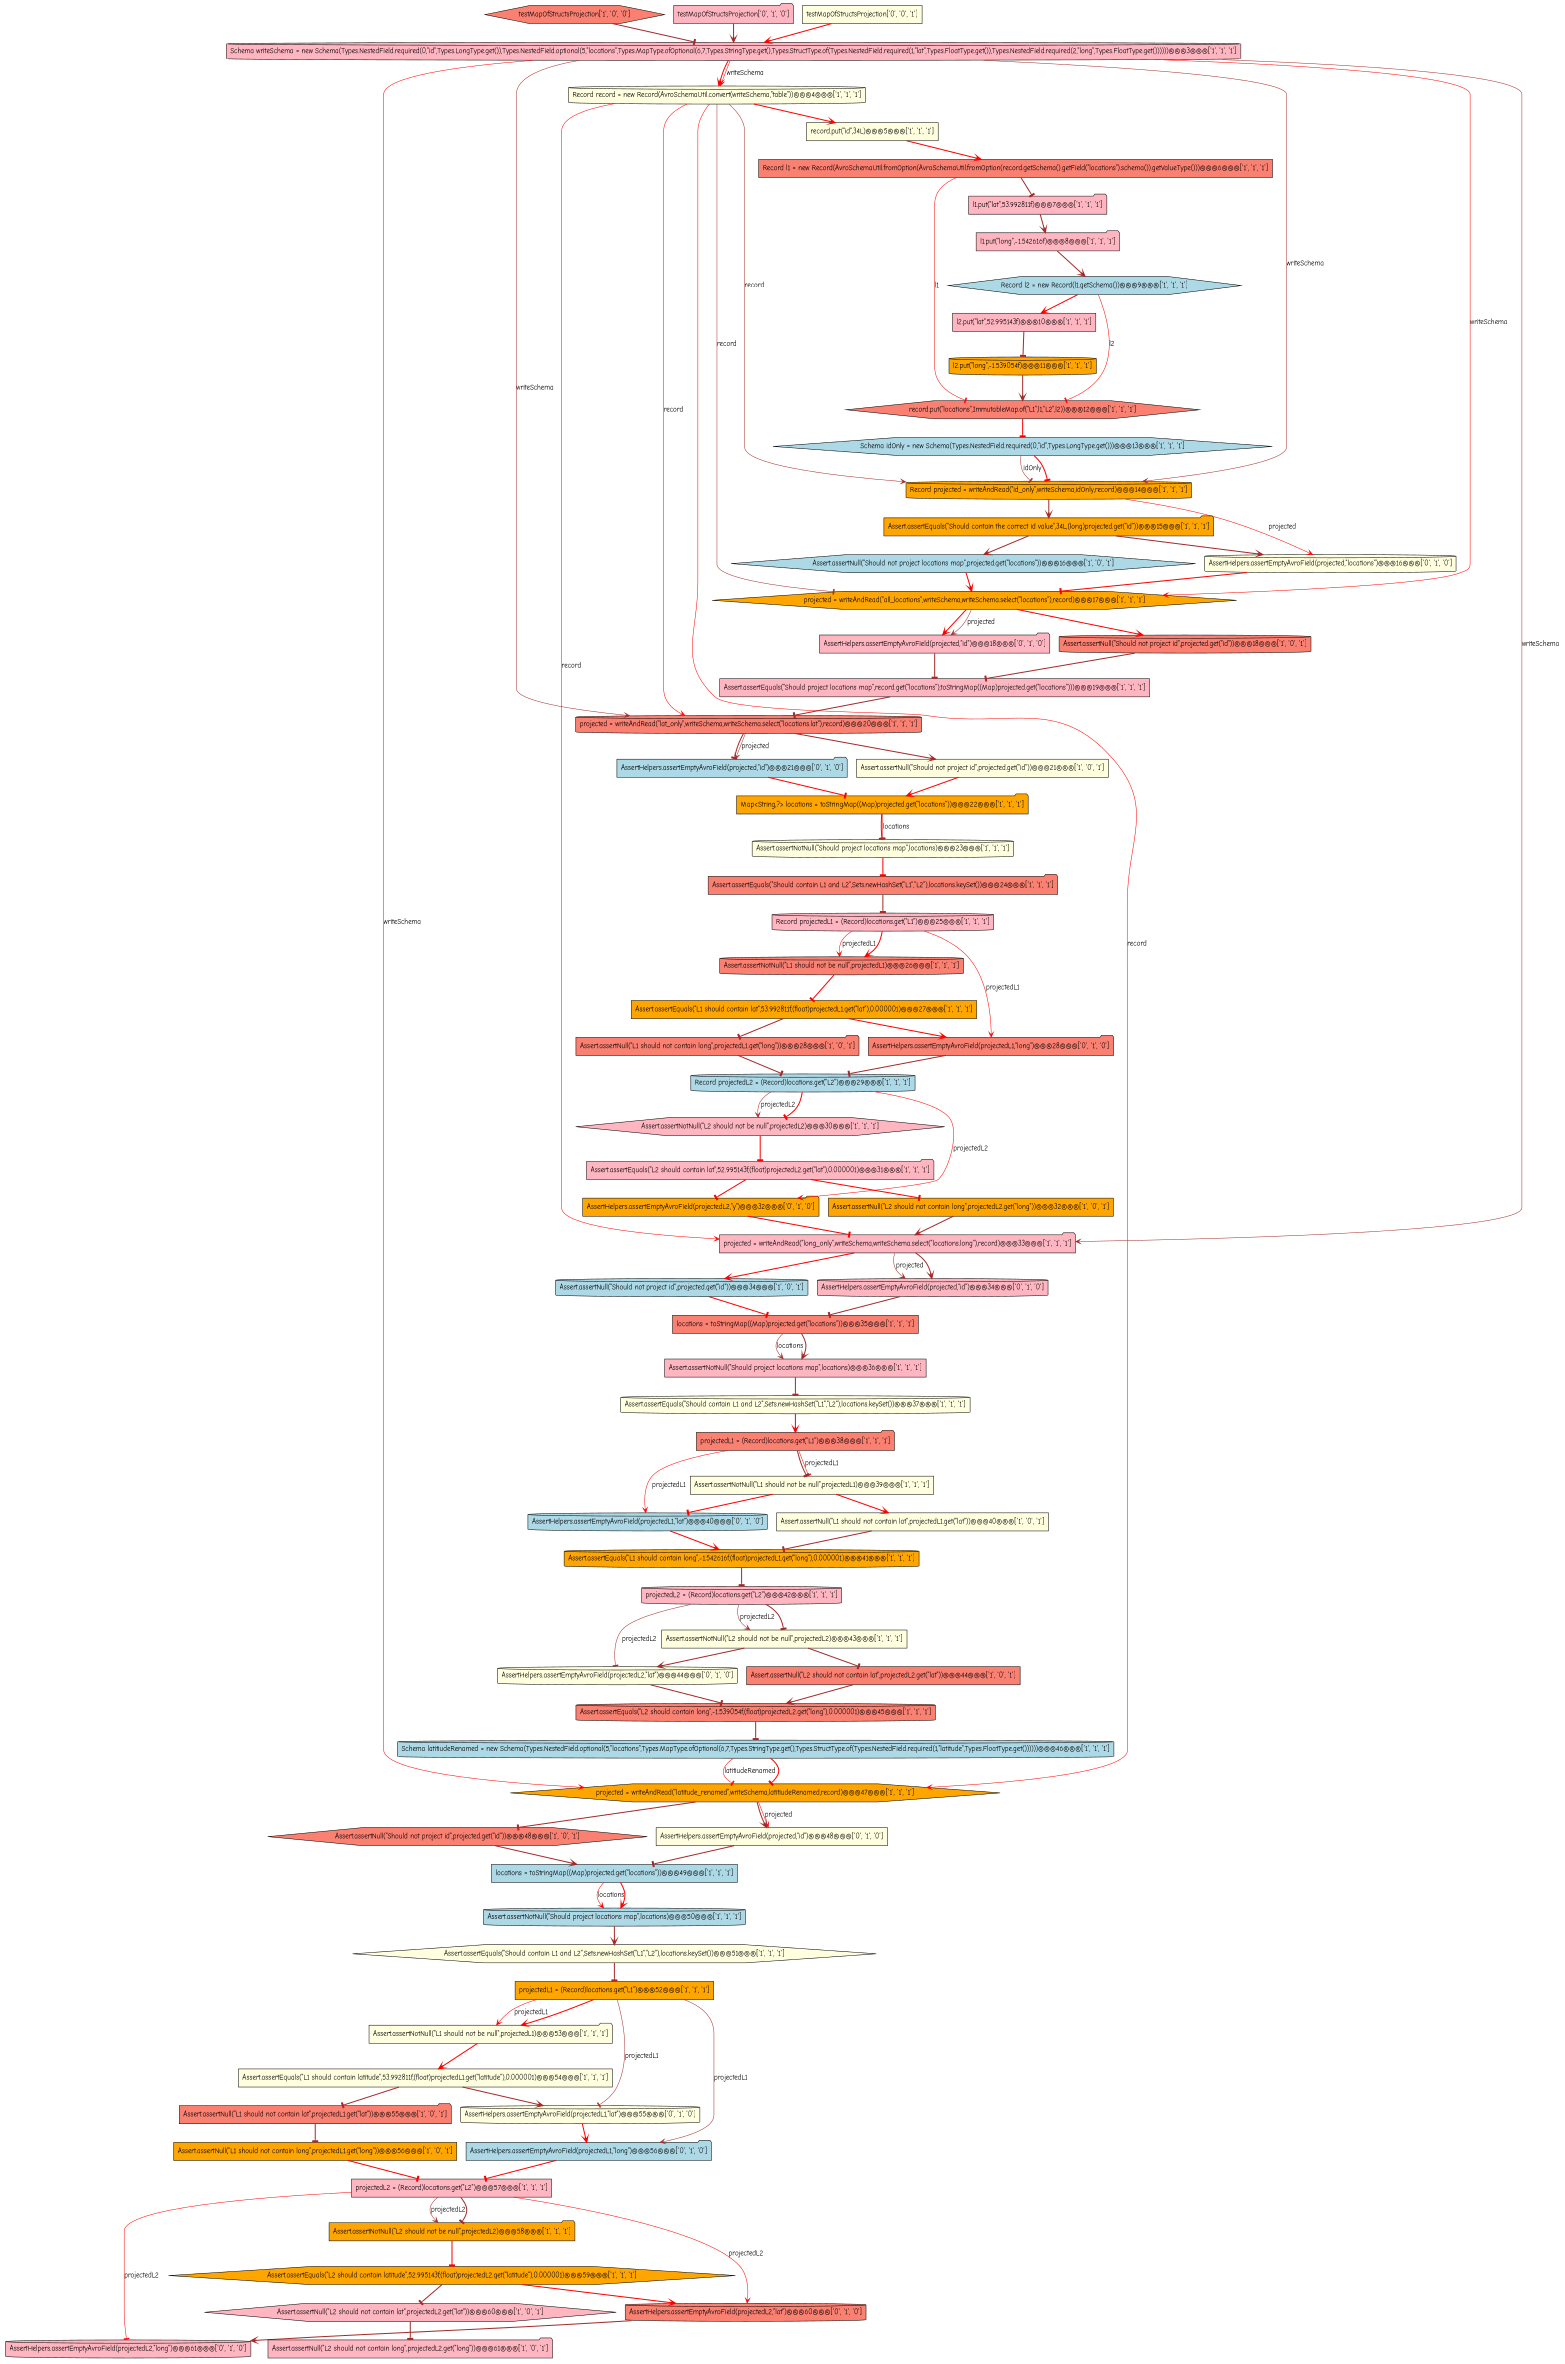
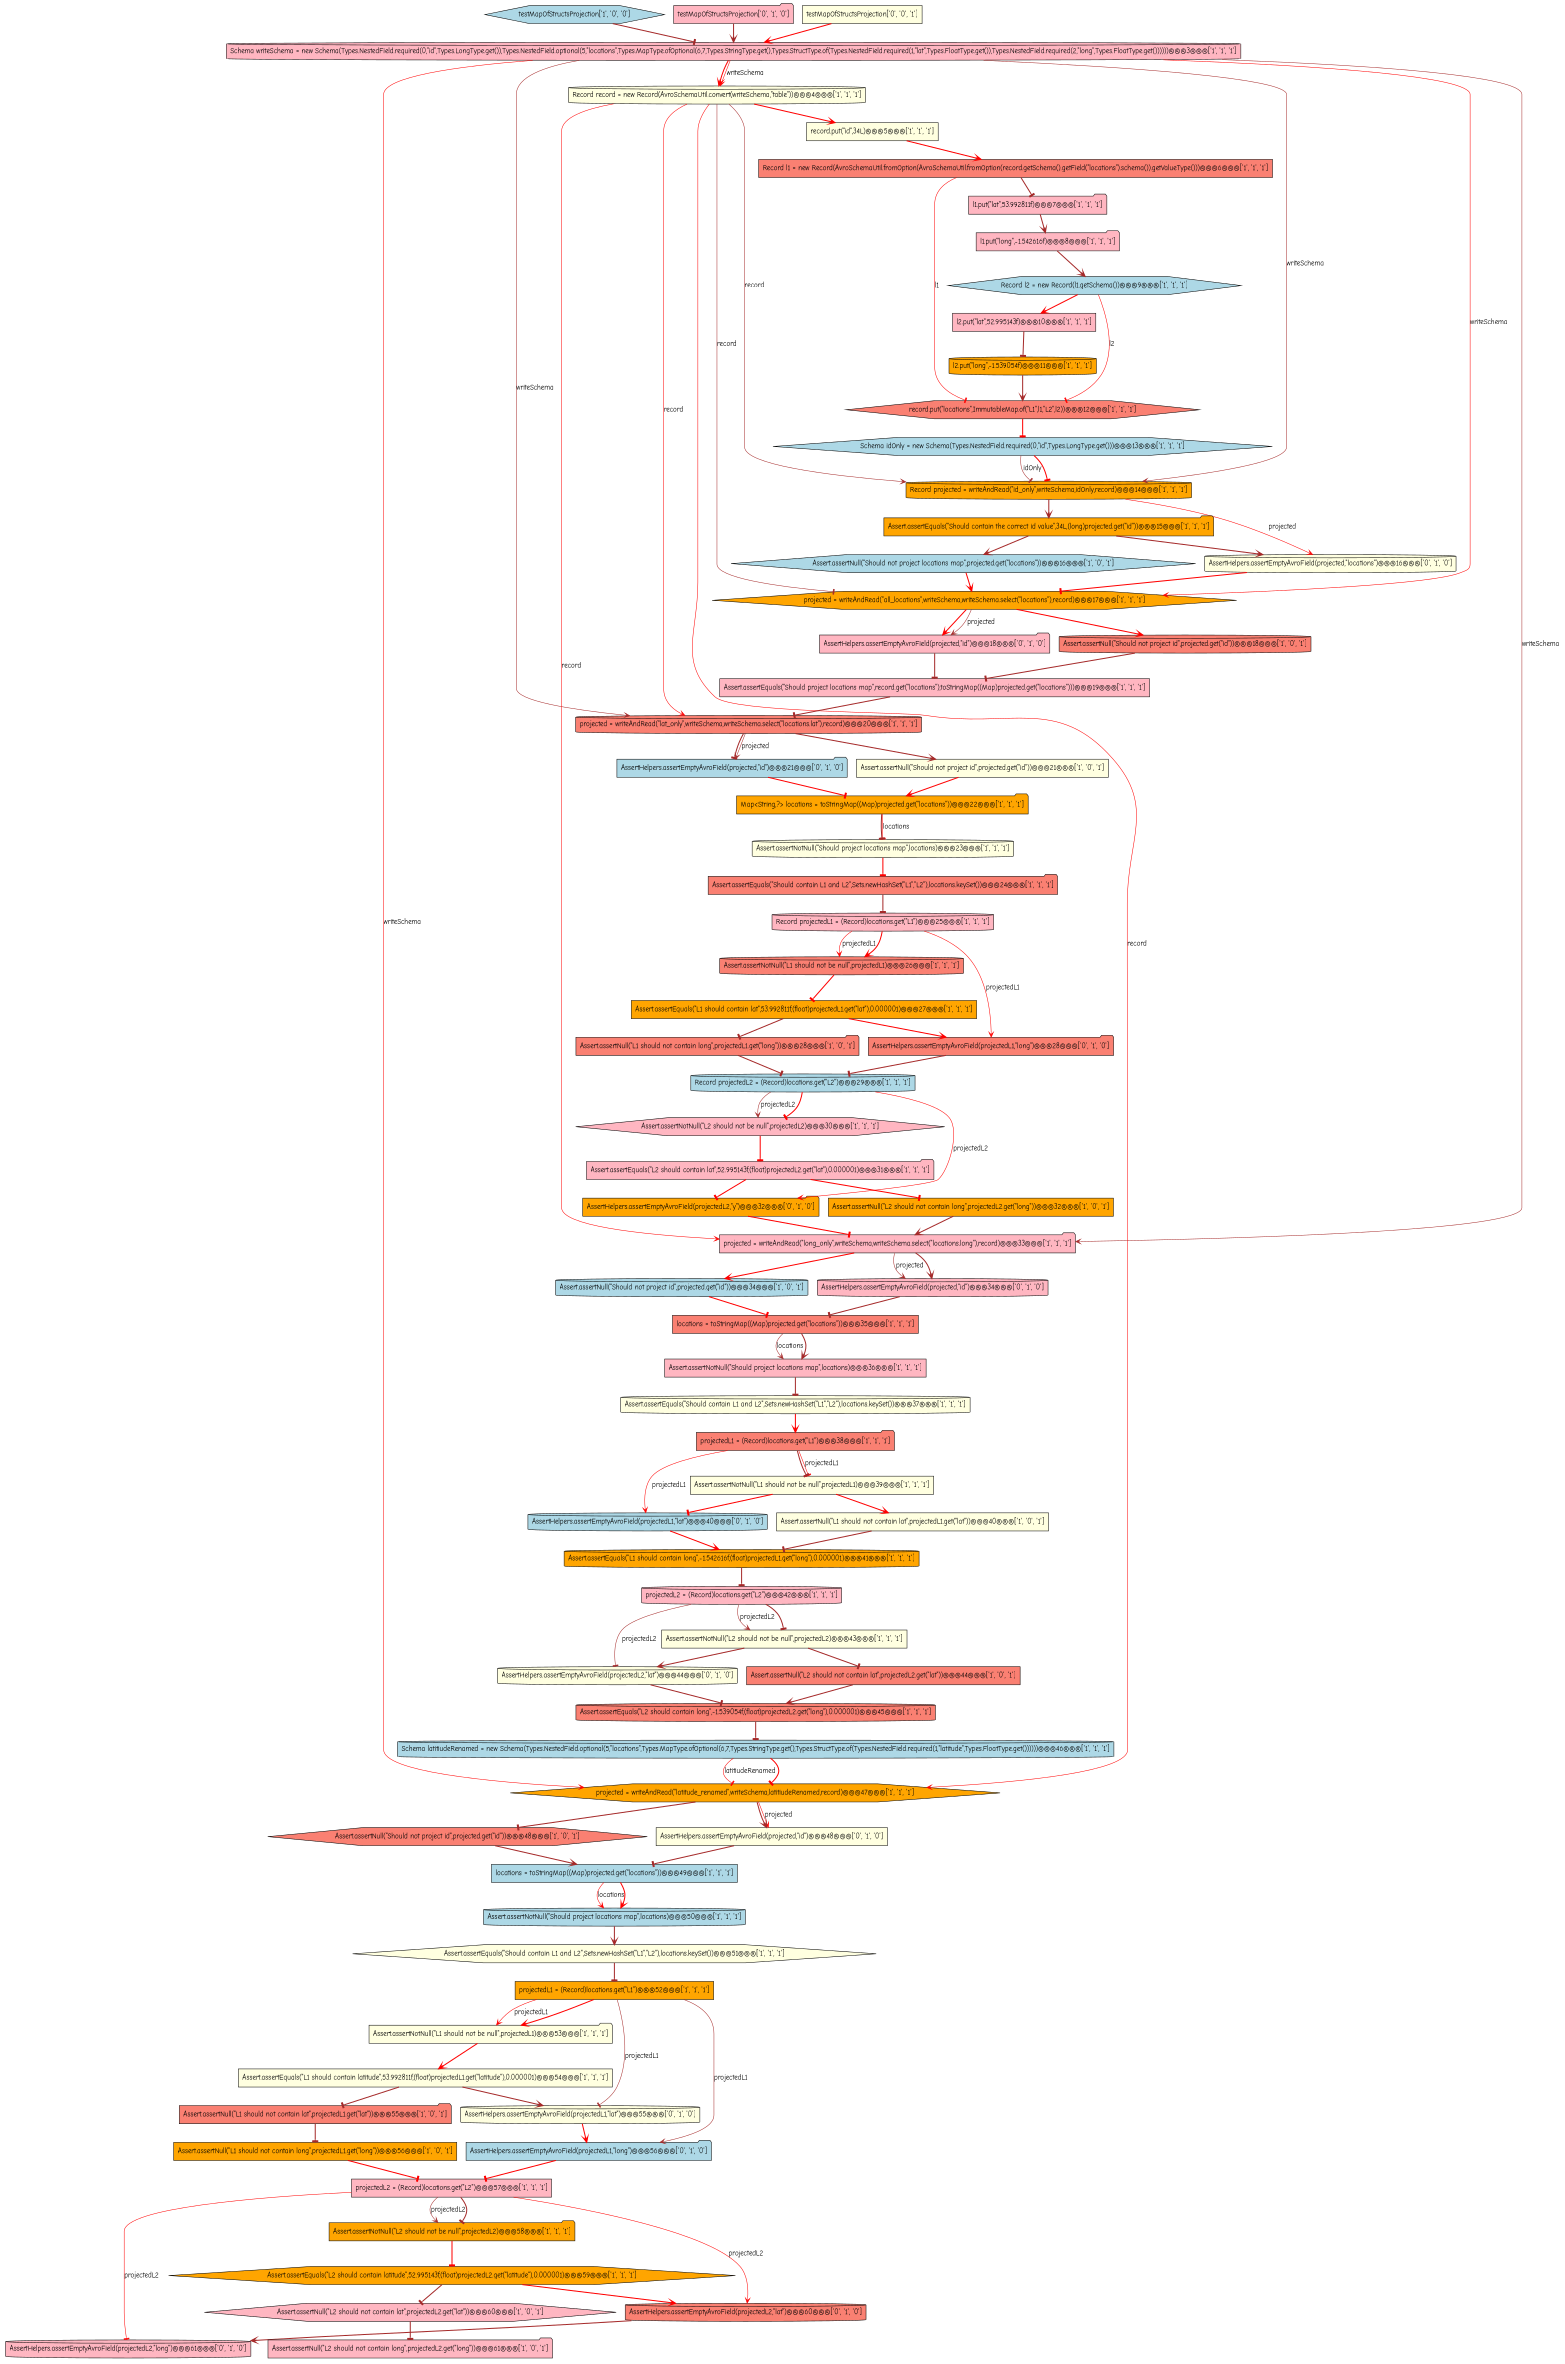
node "testMapOfStructsProjection['1', '0', '0']": fillcolor salmon -> lightblue
